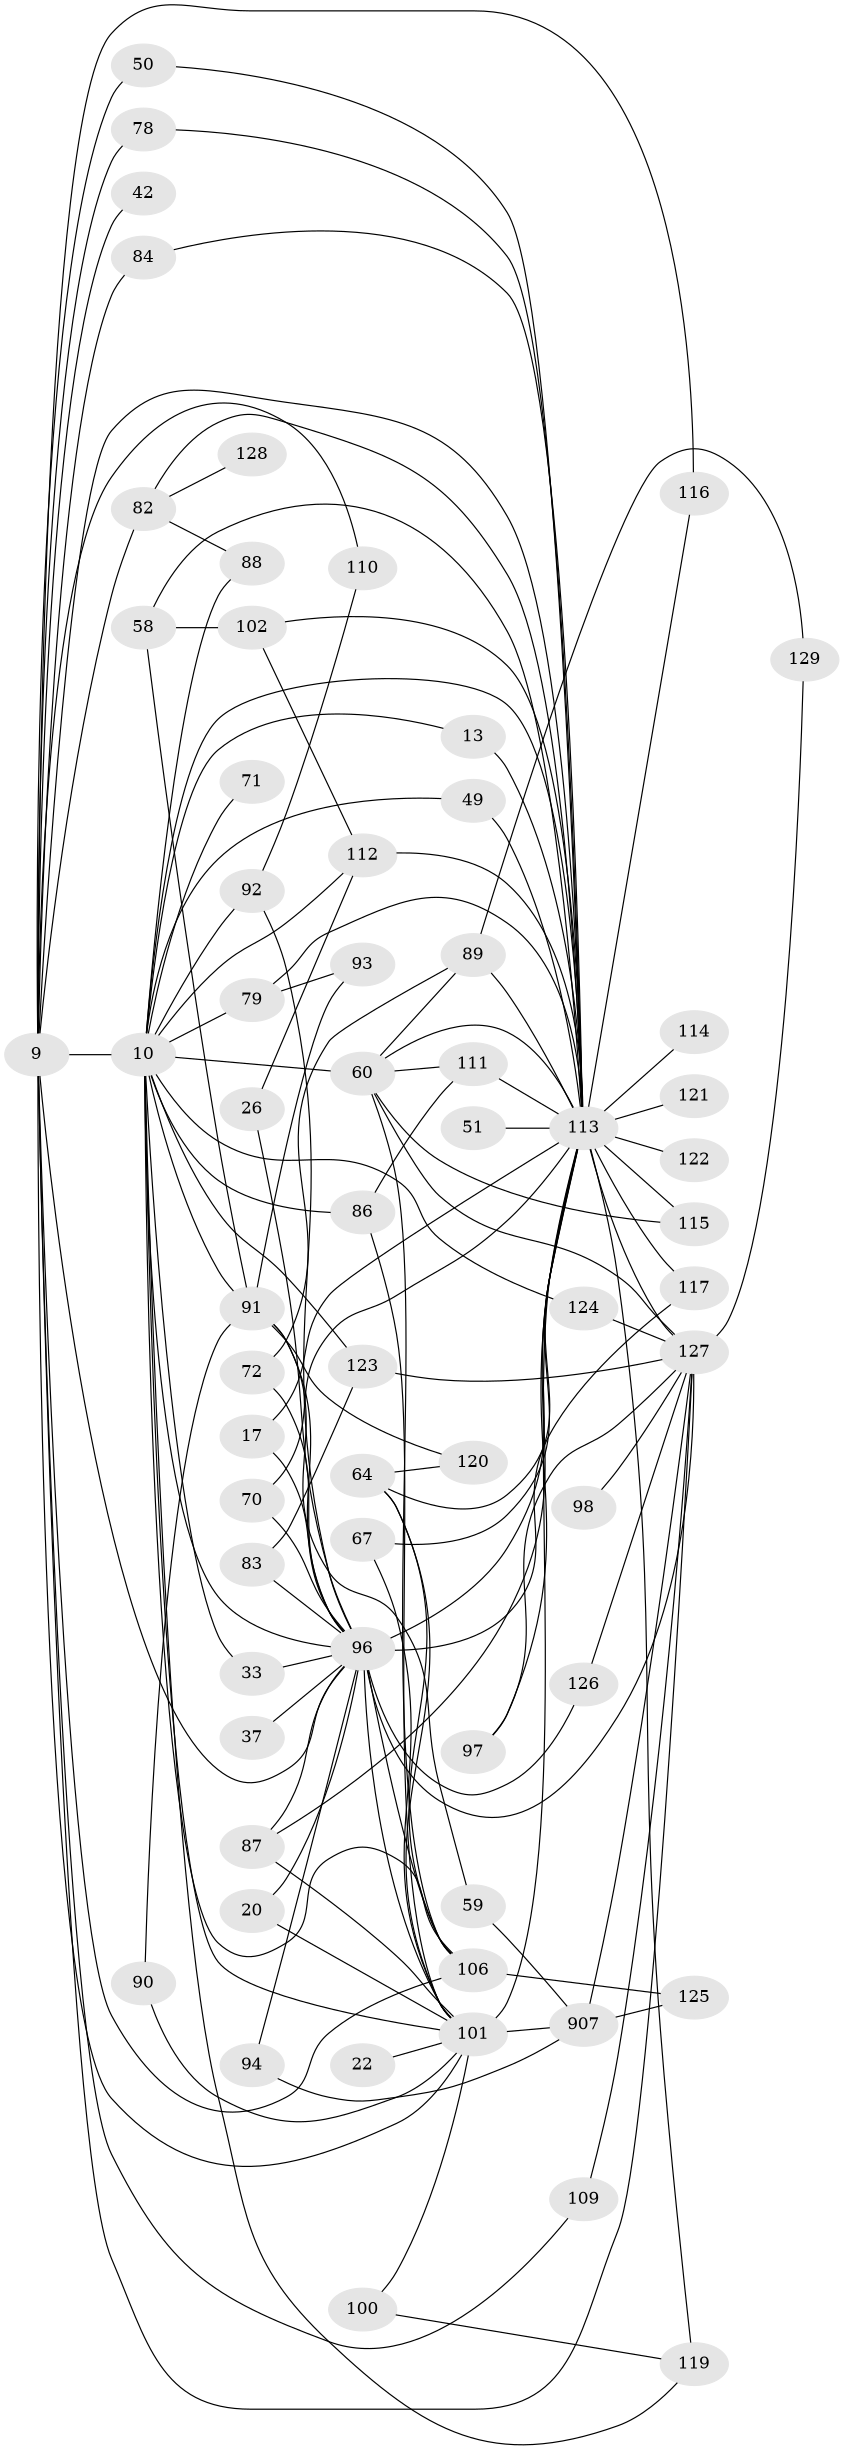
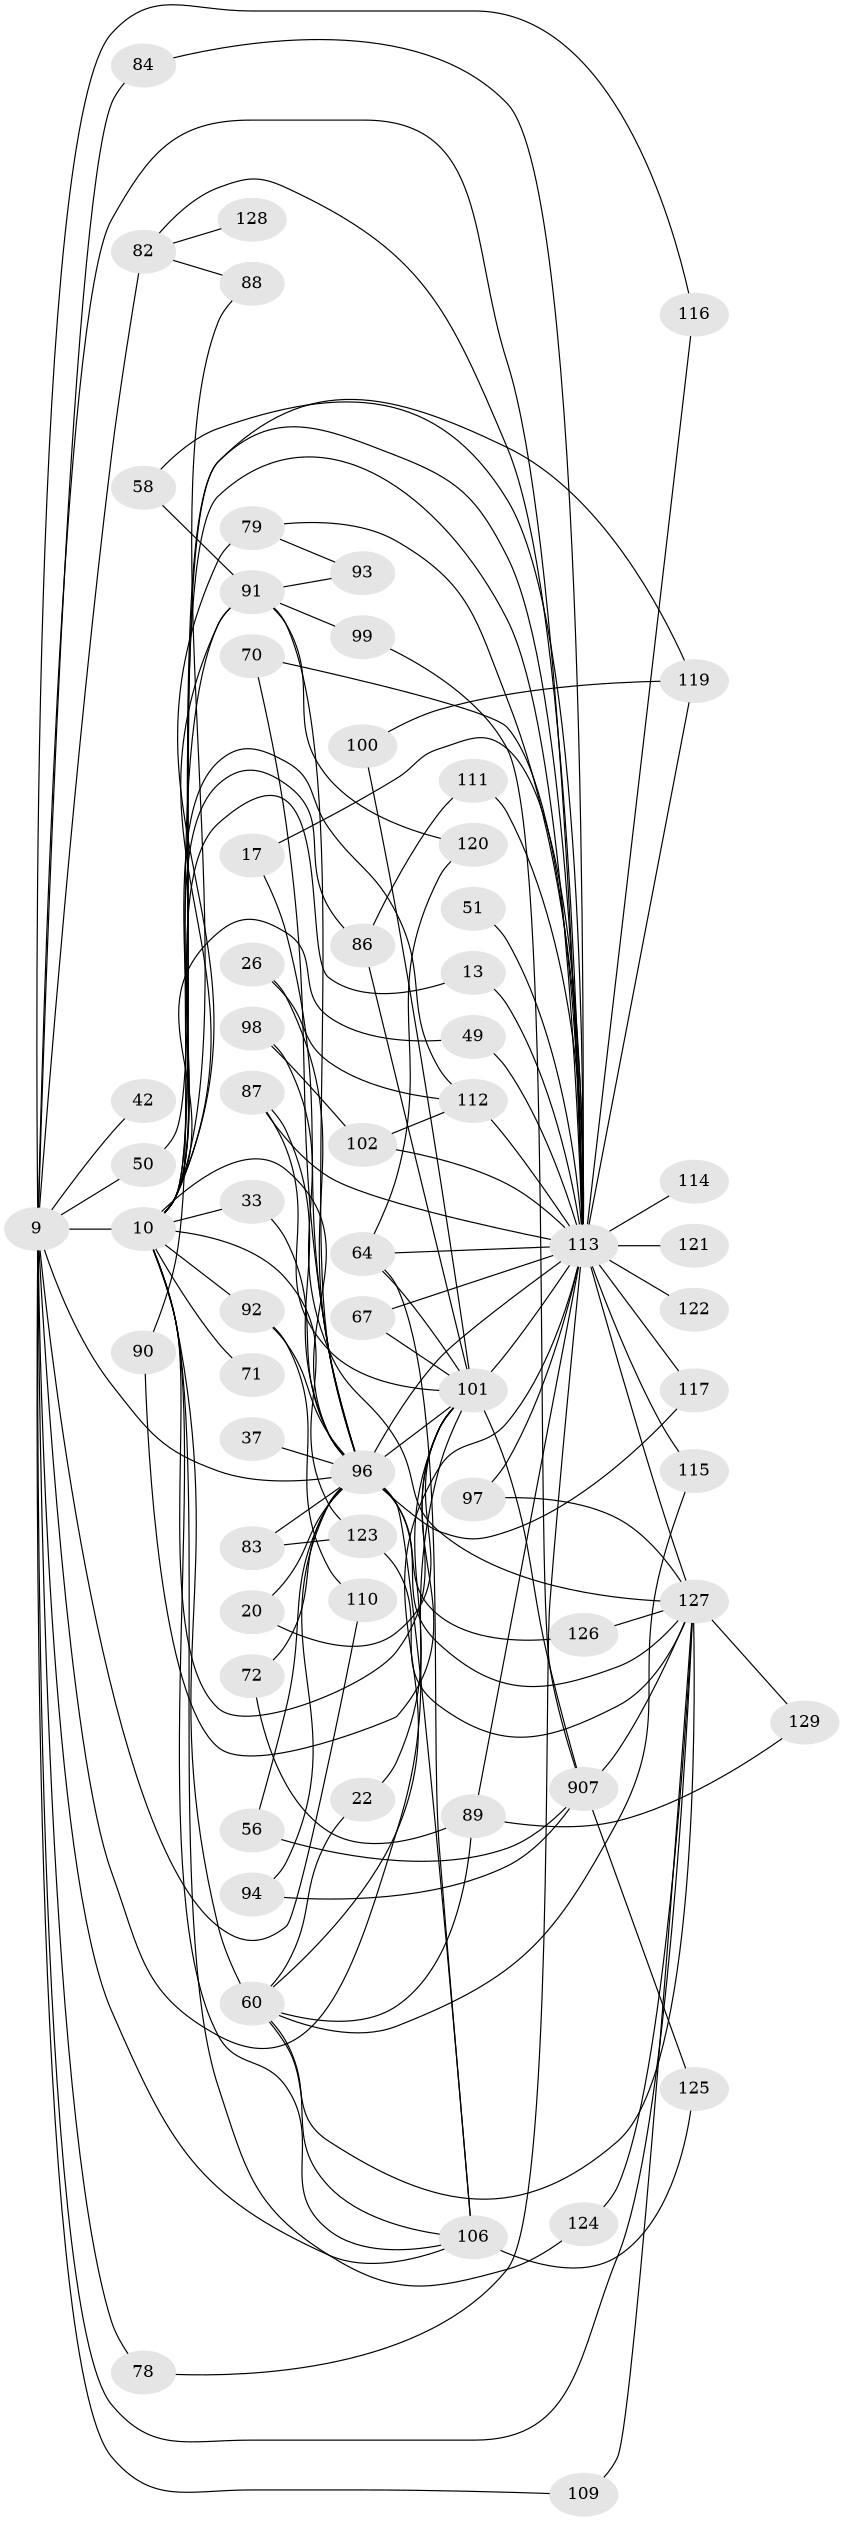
edge "58" -- "102": now "98" -- "102"
edge "111" -- "60": now "22" -- "60"
node "56": added
node "59": label "59" -> "99"
